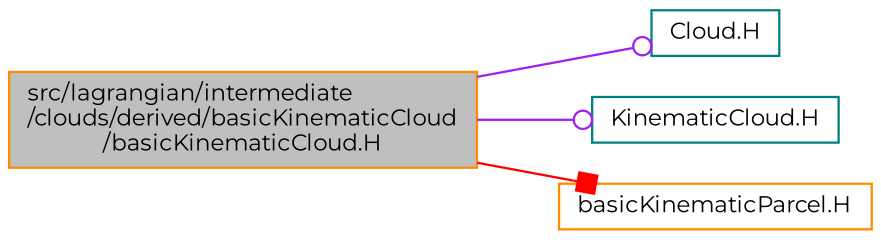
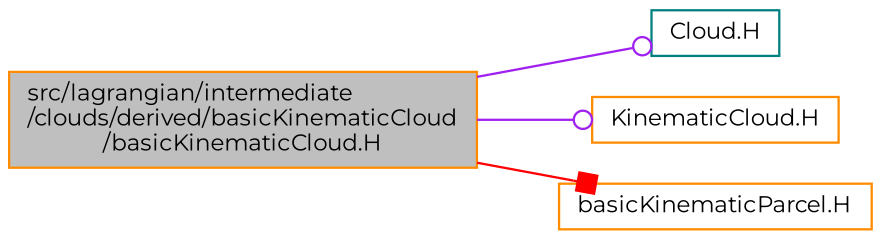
node "KinematicCloud.H": color teal -> darkorange
